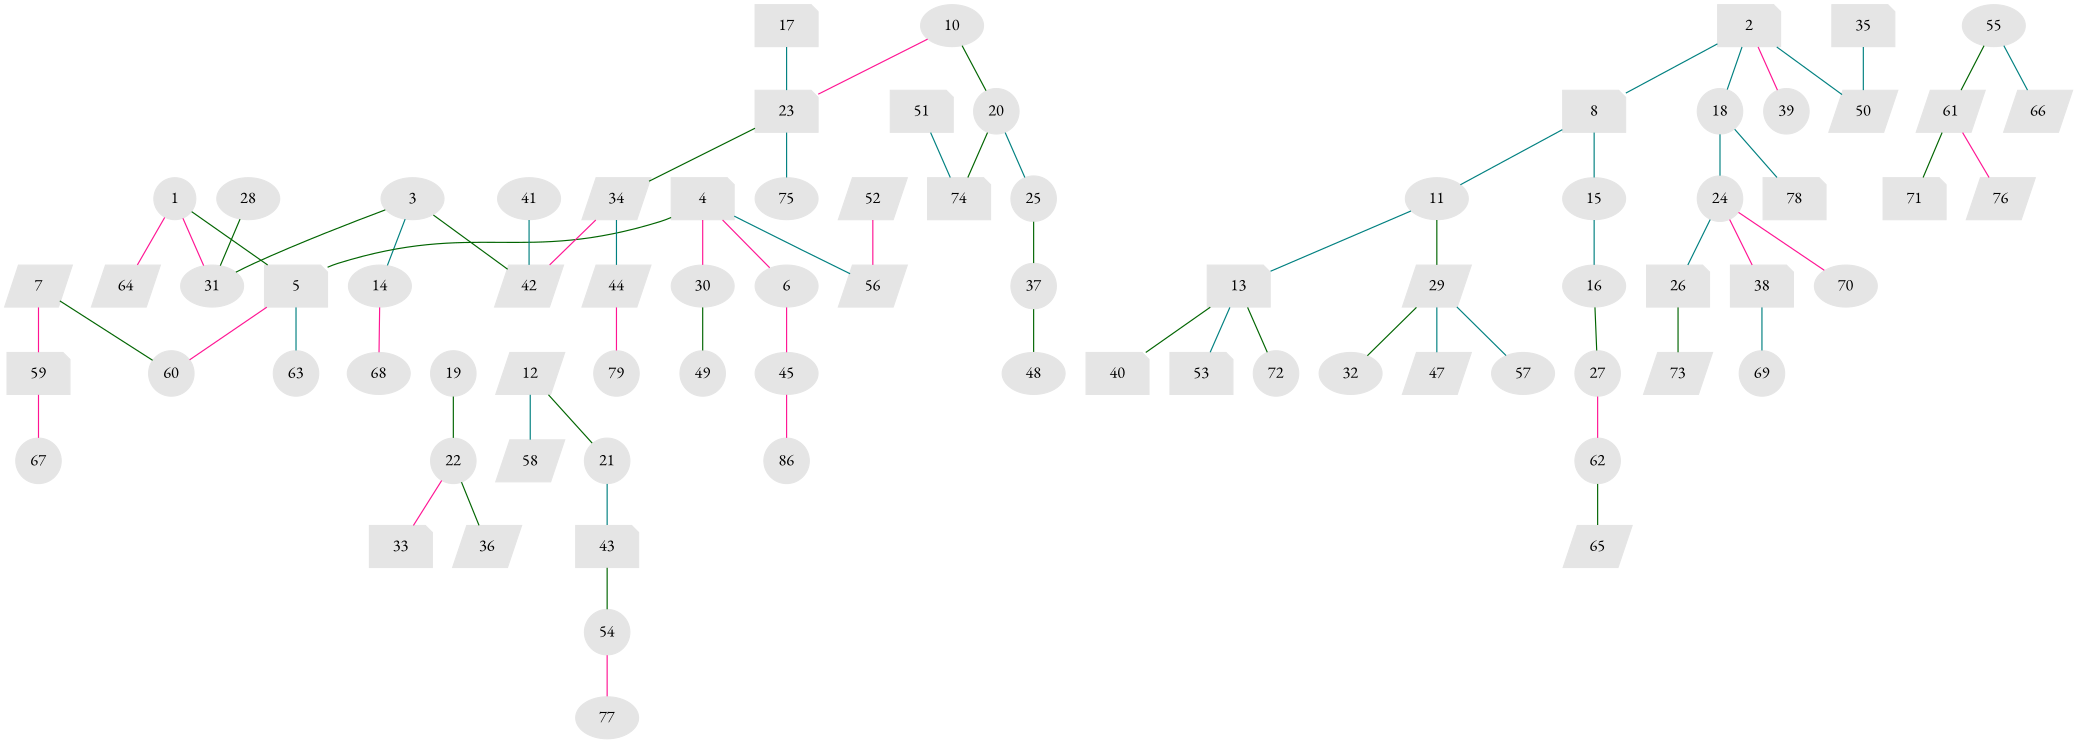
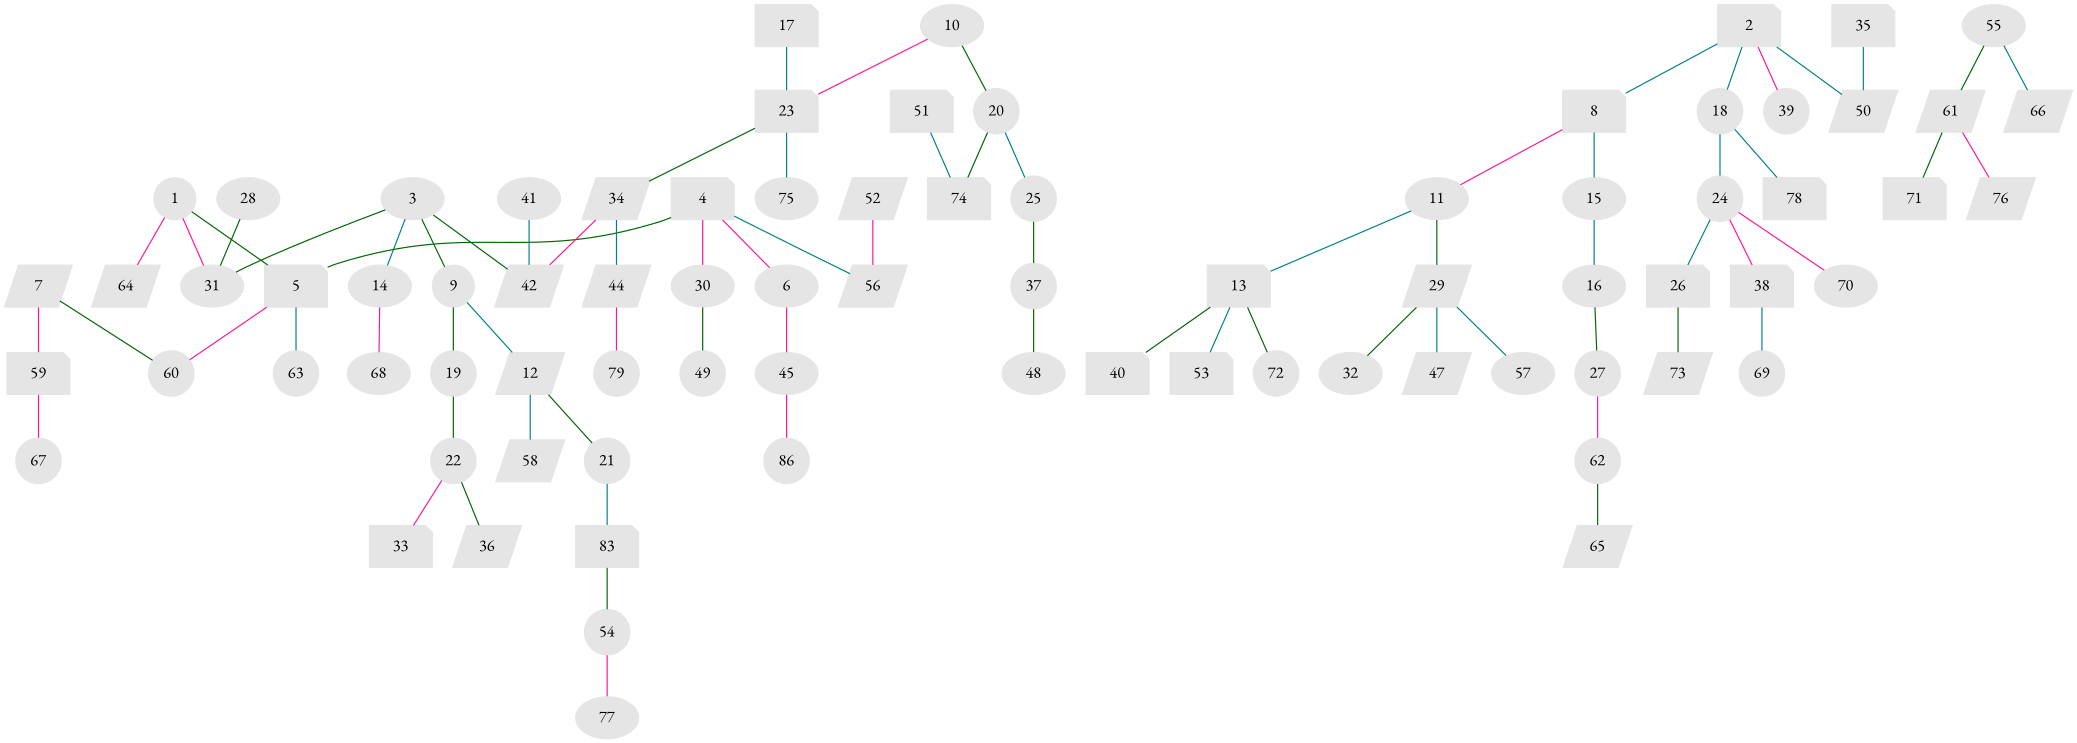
edge "8" -- "11": color teal -> deeppink
node "9": added
node "43": label "43" -> "83"
